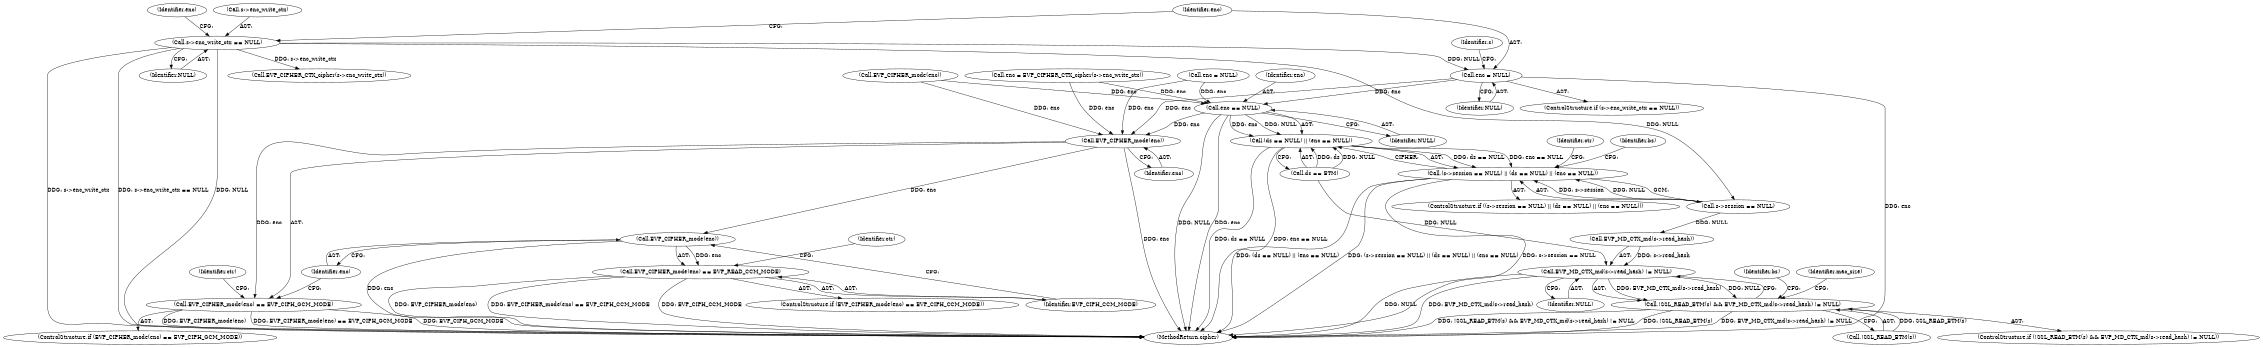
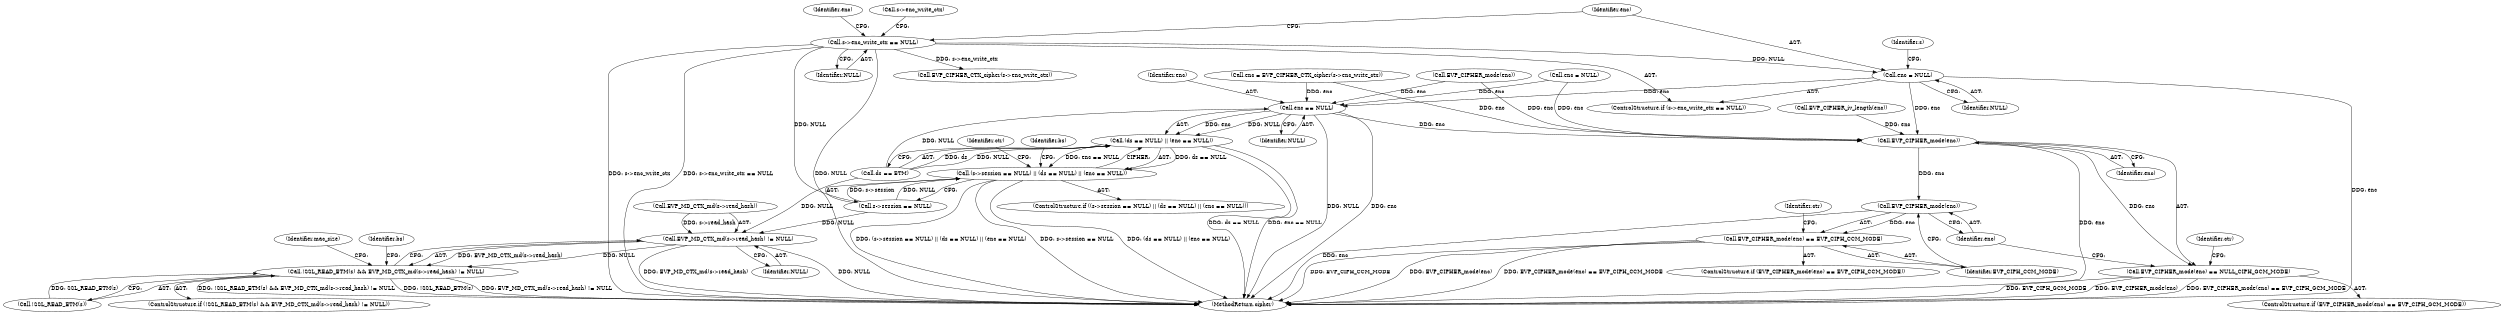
edge "(Call,s->enc_write_ctx)" -> "(Call,s->enc_write_ctx == NULL)": label "AST: " -> "CFG: "
edge "(Call,s->enc_write_ctx == NULL)" -> "(ControlStructure,if (s->enc_write_ctx == NULL))": added, label "AST:"
node "(Call,EVP_CIPHER_iv_length(enc))": added
edge "(Call,ds == ETM)" -> "(Call,enc == NULL)": added, label "DDG: NULL"
edge "(Call,(s->session == NULL) || (ds == NULL) || (enc == NULL))" -> "(Call,s->session == NULL)": label "GCM: " -> "CFG: "
edge "(Call,s->session == NULL)" -> "(Call,EVP_MD_CTX_md(s->read_hash))": now "(Call,s->session == NULL)" -> "(Call,EVP_MD_CTX_md(s->read_hash) != NULL)"
node "(Call,EVP_CIPHER_mode(enc) == EVP_READ_CCM_MODE)": label "(Call,EVP_CIPHER_mode(enc) == EVP_READ_CCM_MODE)" -> "(Call,EVP_CIPHER_mode(enc) == EVP_CIPH_CCM_MODE)"
node "(Call,EVP_CIPHER_mode(enc) == EVP_CIPH_GCM_MODE)": label "(Call,EVP_CIPHER_mode(enc) == EVP_CIPH_GCM_MODE)" -> "(Call,EVP_CIPHER_mode(enc) == NULL_CIPH_GCM_MODE)"
